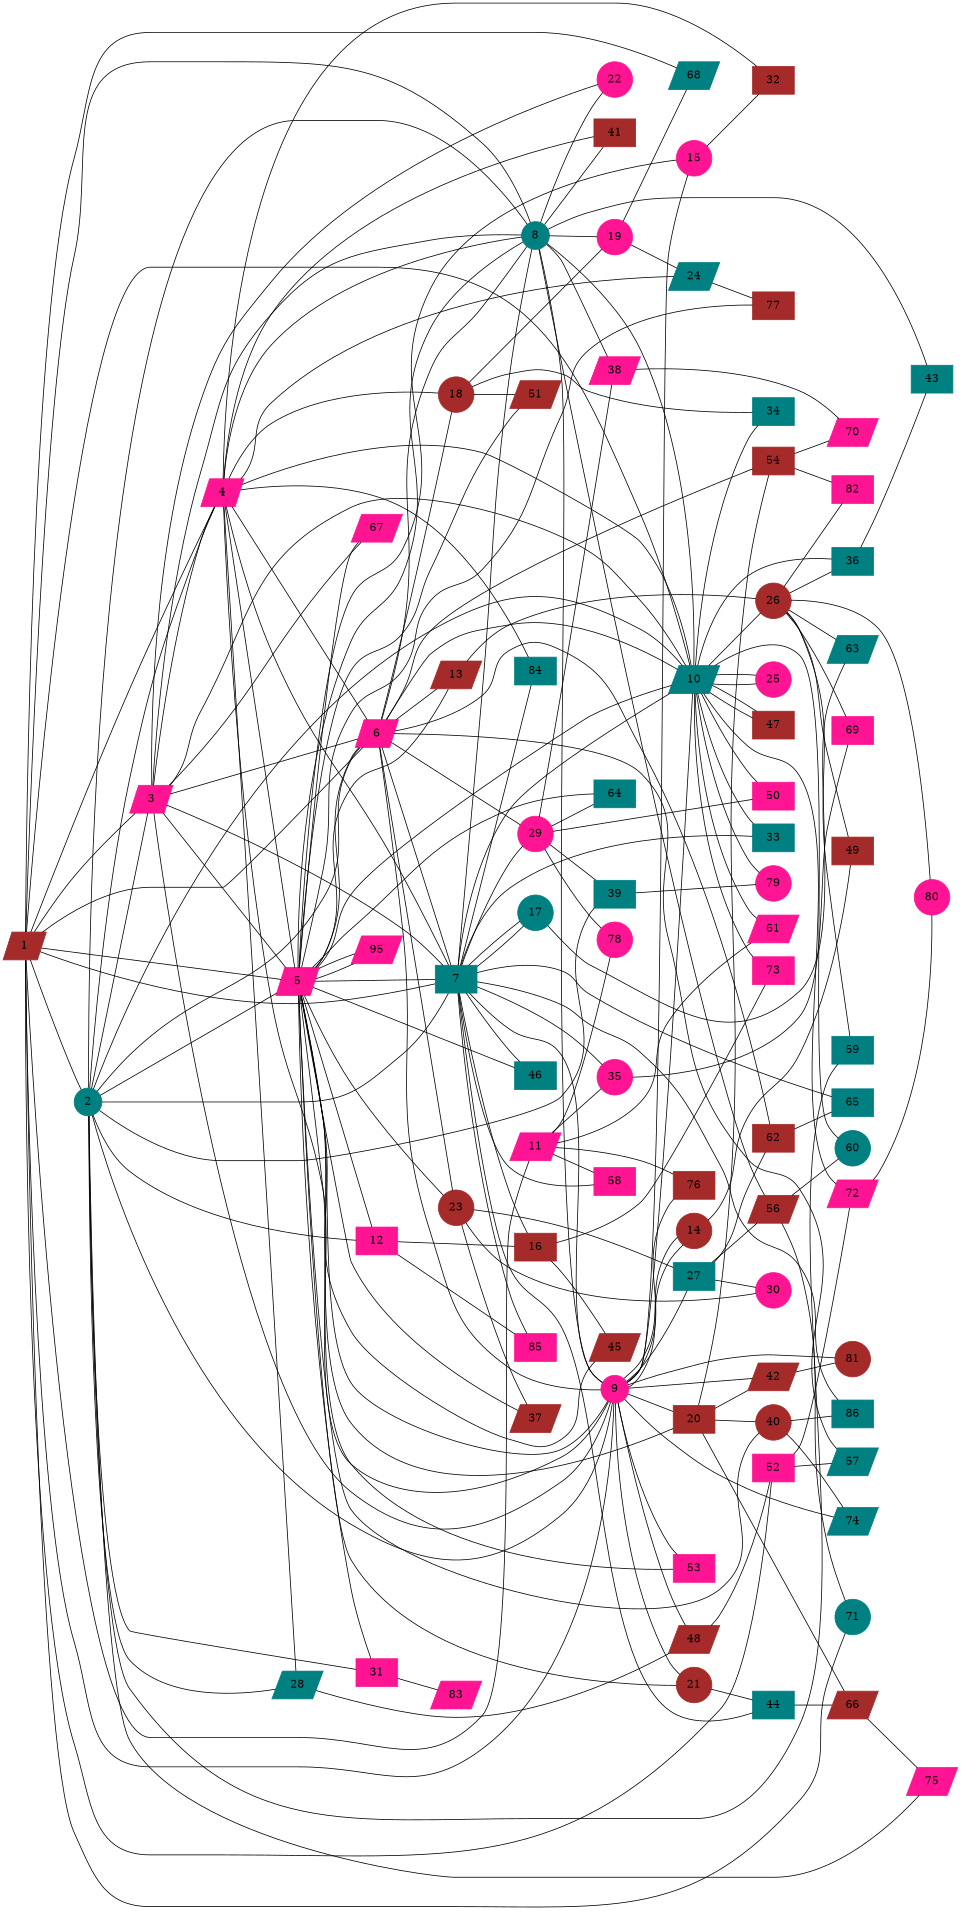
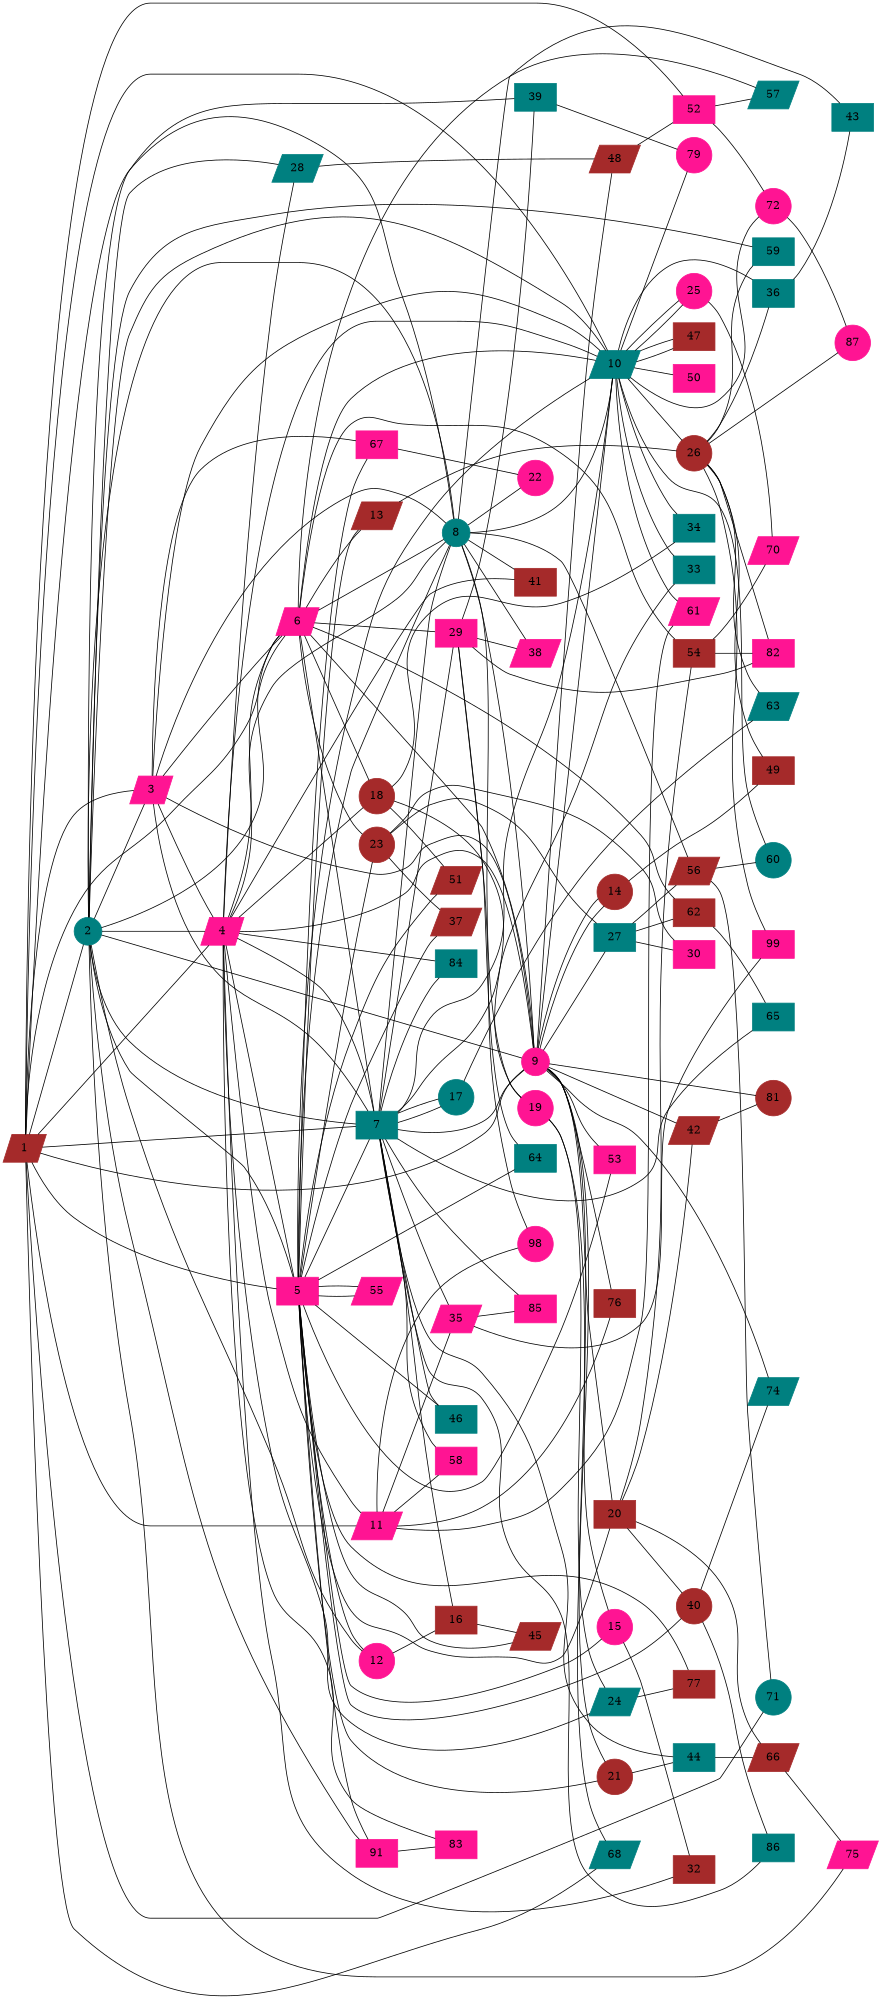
edge "22" -- "3": now "22" -- "67"
edge "38" -- "70": now "25" -- "70"
node "67": shape parallelogram -> box
node "69": label "69" -> "99"
edge "50" -- "29": now "82" -- "29"
node "29": shape circle -> box
edge "6" -- "5": removed
edge "3" -- "5": removed
node "80": label "80" -> "87"
node "78": label "78" -> "98"
node "95": label "95" -> "55"
node "73": removed
node "5": shape parallelogram -> box
node "35": shape circle -> parallelogram
node "72": shape parallelogram -> circle
edge "4" -- "11": added
node "12": shape box -> circle
node "30": shape circle -> box
edge "12" -- "85": now "35" -- "85"
edge "5" -- "9": removed
edge "4" -- "83": added
node "31": label "31" -> "91"
node "83": shape parallelogram -> box
